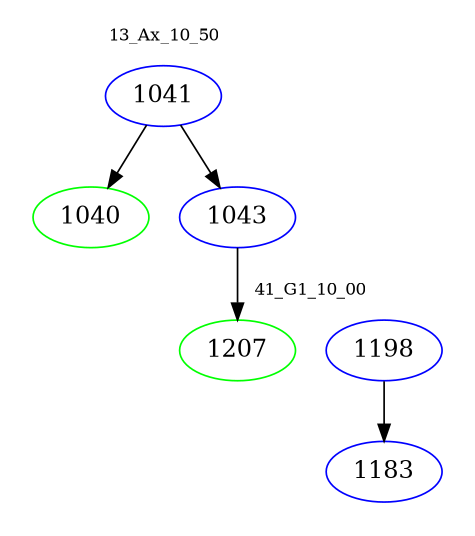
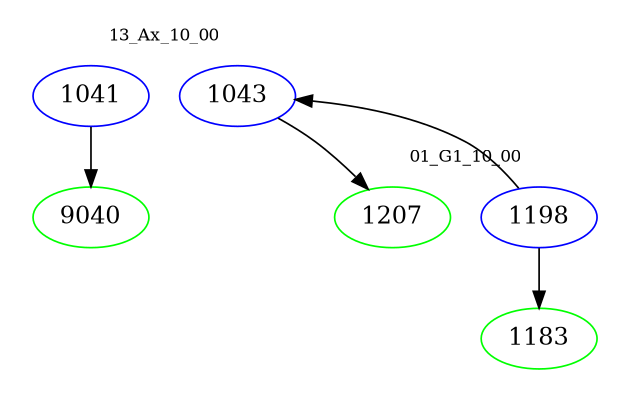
cluster "13_Ax_10_50": label "13_Ax_10_50" -> "13_Ax_10_00"
edge "1041" -> "1043": now "1198" -> "1043"
node "1040": label "1040" -> "9040"
cluster "41_G1_10_00": label "41_G1_10_00" -> "01_G1_10_00"
node "1183": color blue -> green
